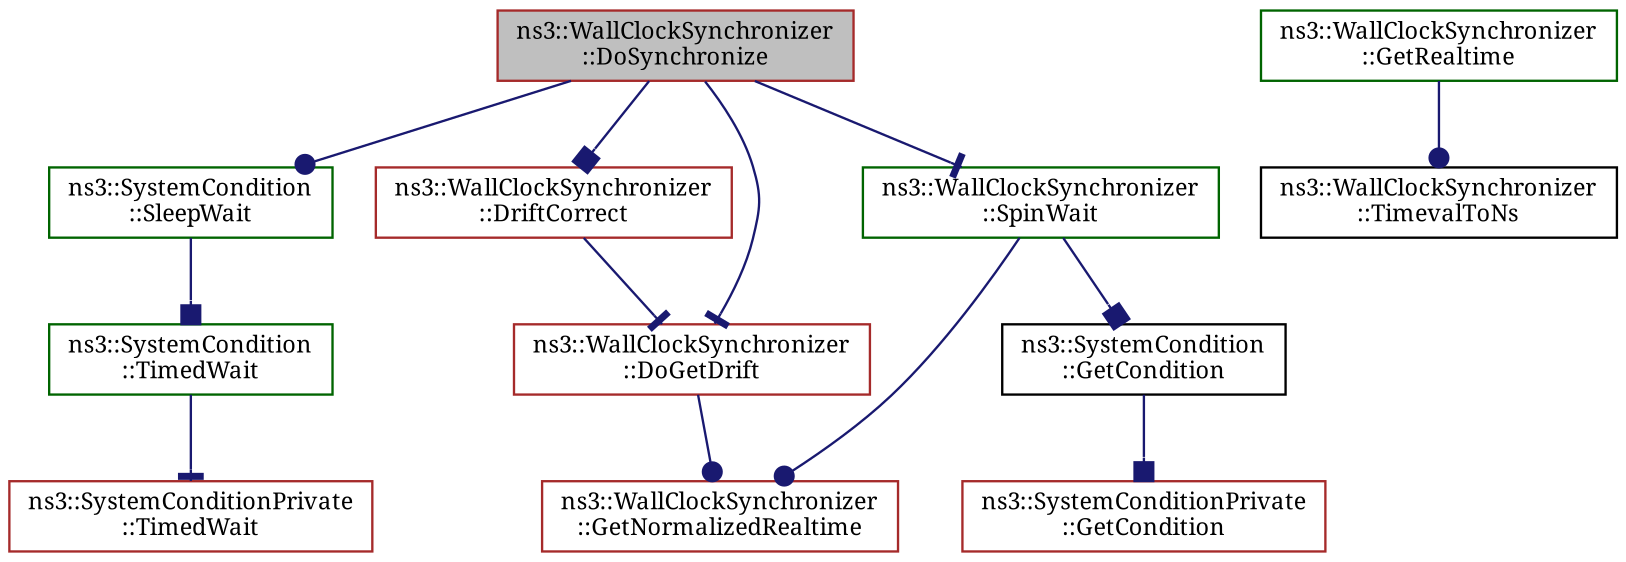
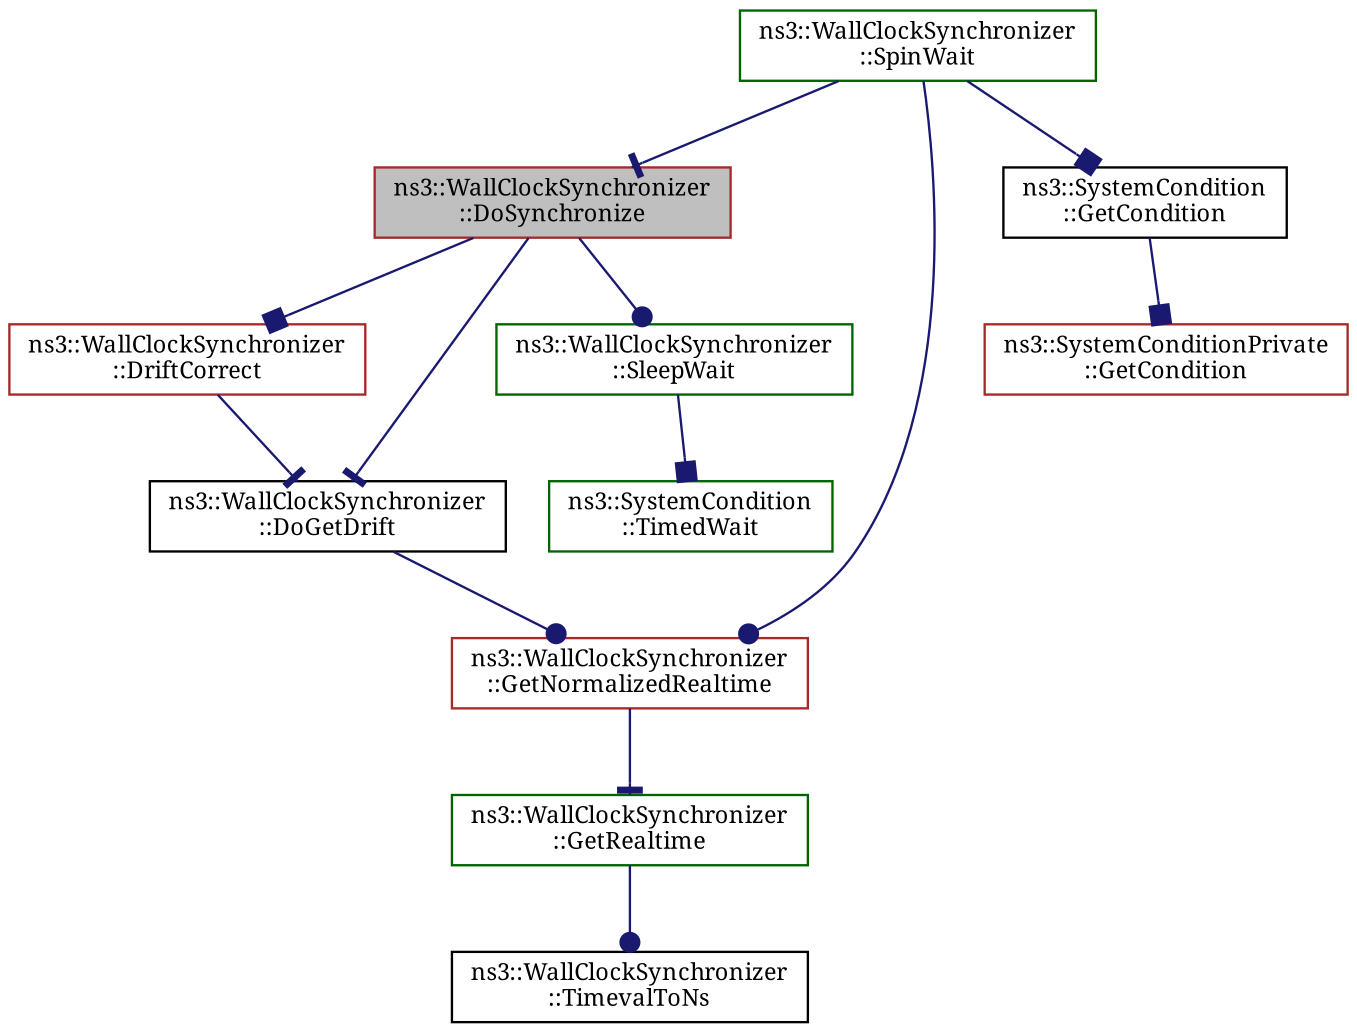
edge "ns3::WallClockSynchronizer ::DoSynchronize" -> "ns3::WallClockSynchronizer ::SpinWait": reversed
node "ns3::SystemCondition ::SleepWait": label "ns3::SystemCondition ::SleepWait" -> "ns3::WallClockSynchronizer ::SleepWait"
node "ns3::WallClockSynchronizer ::DoGetDrift": color brown -> black
node "ns3::SystemConditionPrivate ::TimedWait": removed
edge "ns3::WallClockSynchronizer ::GetNormalizedRealtime" -> "ns3::WallClockSynchronizer ::GetRealtime": added
